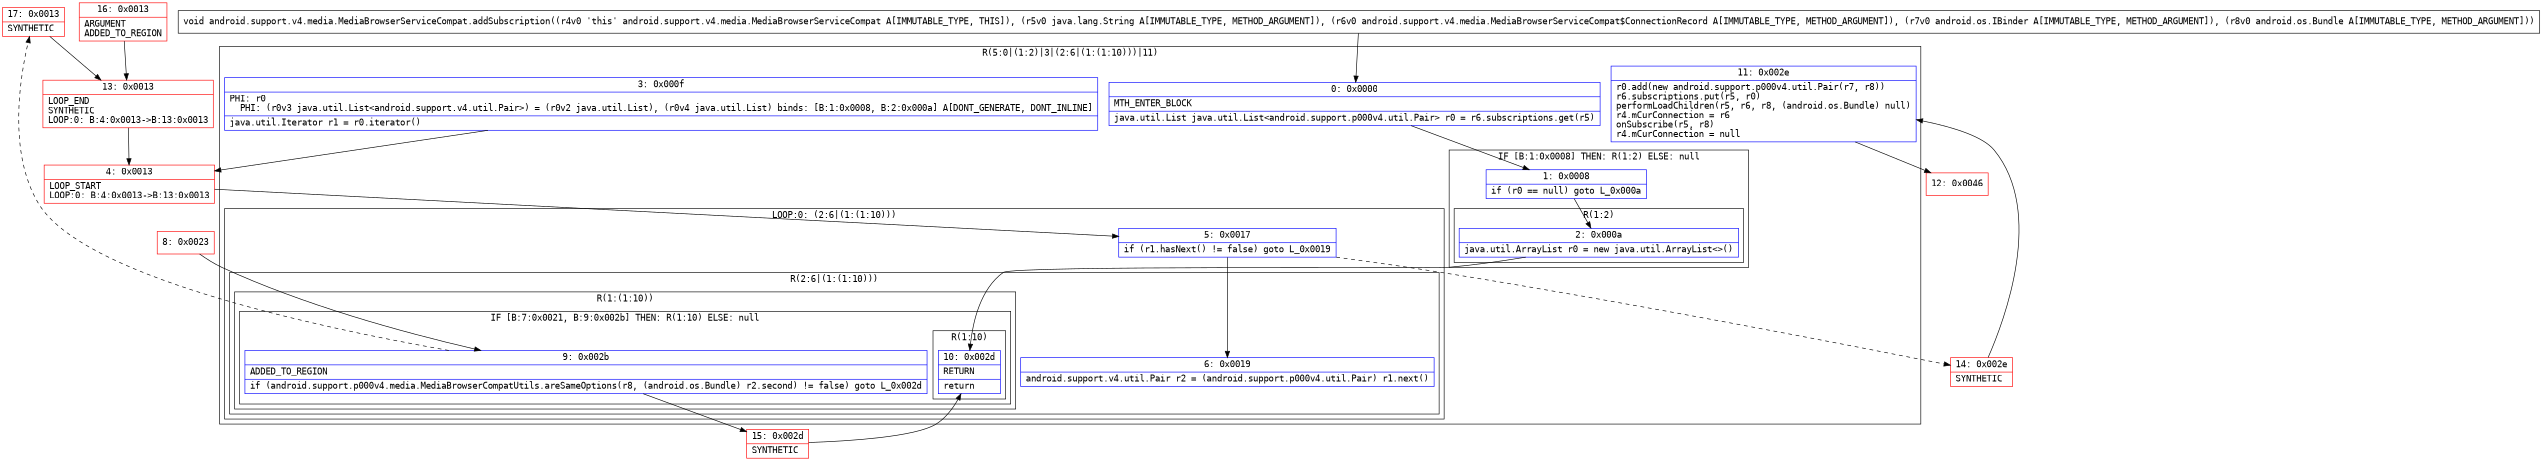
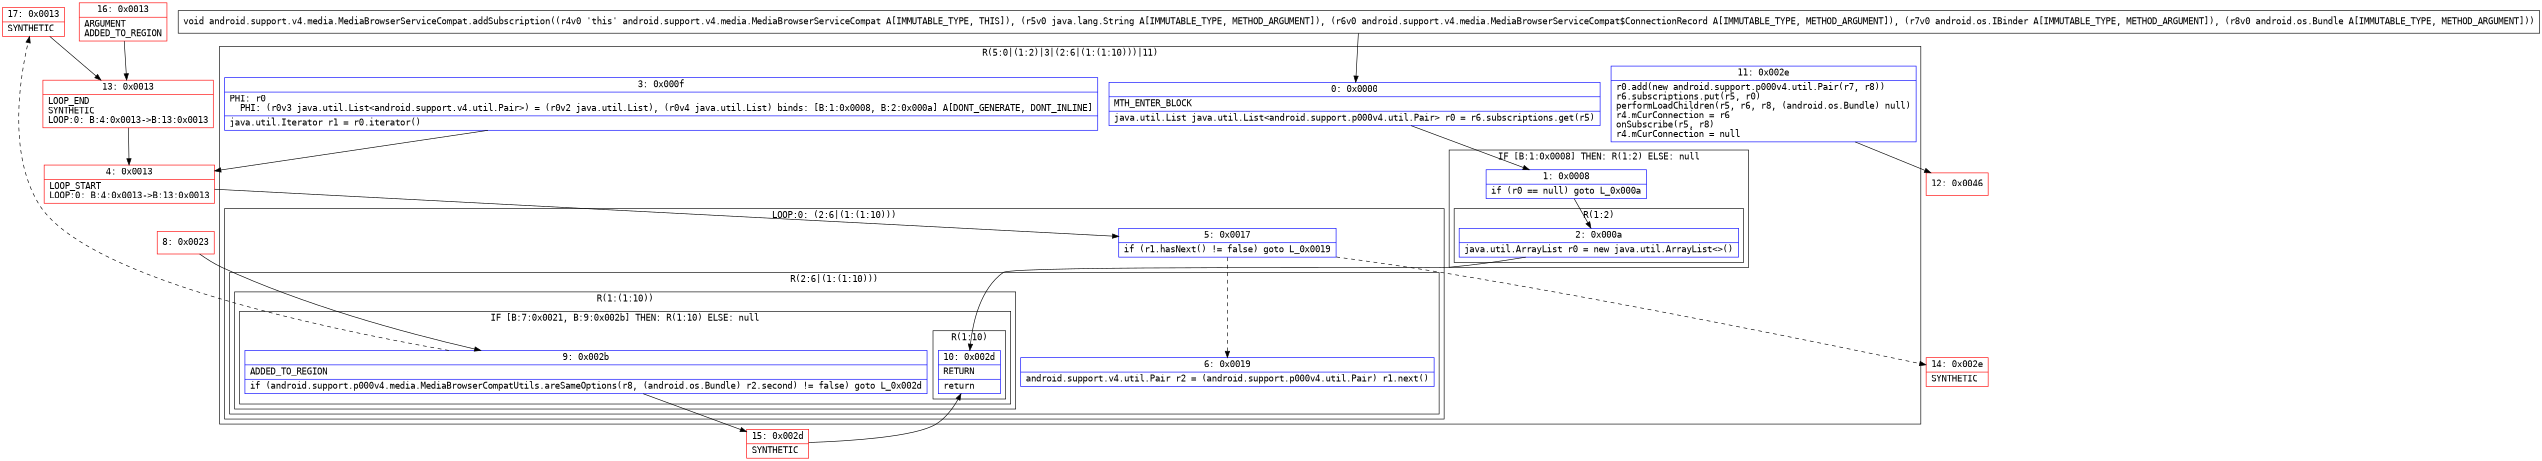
edge "14: 0x002e" -> "11: 0x002e": removed
edge "5: 0x0017" -> "6: 0x0019": style solid -> dashed
